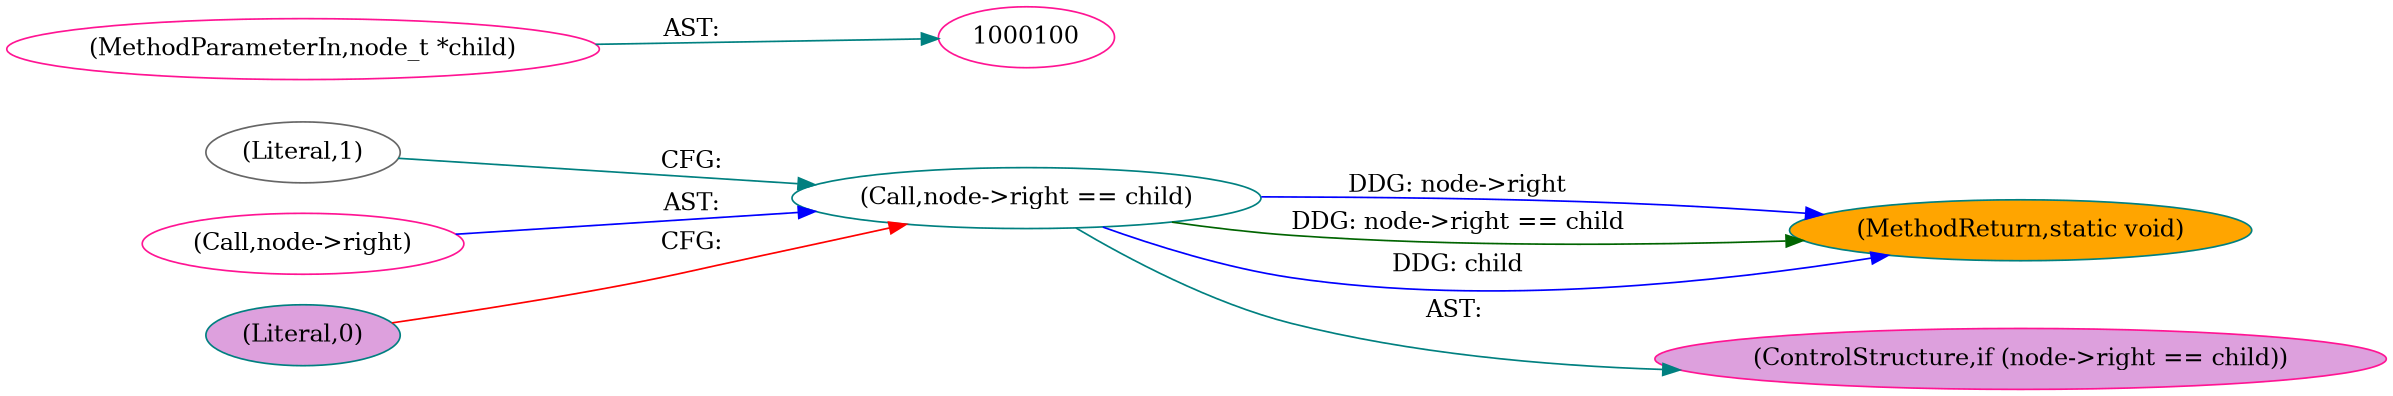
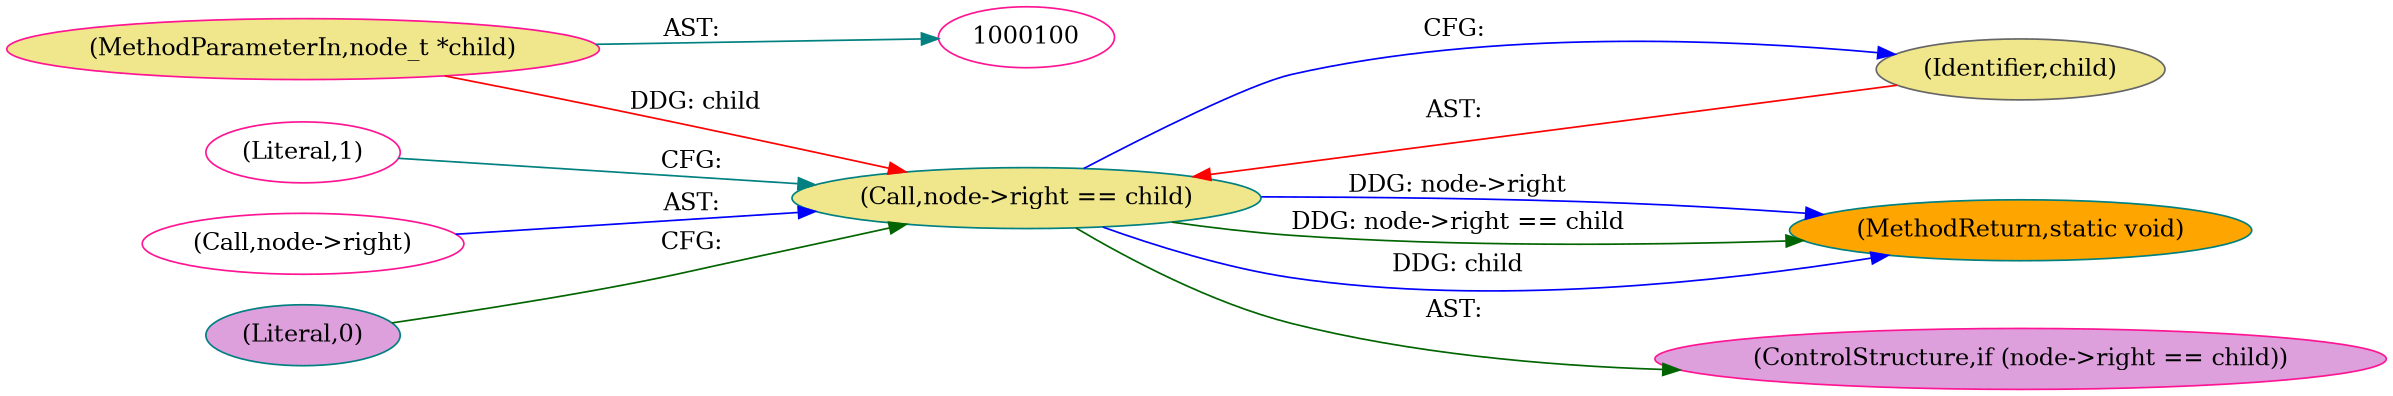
node "(MethodParameterIn,node_t *child)": fillcolor white -> khaki
node "(Identifier,child)": added
edge "(MethodParameterIn,node_t *child)" -> "(Call,node->right == child)": added, label "DDG: child"
node "(Literal,1)": color gray40 -> deeppink
node "(Call,node->right == child)": fillcolor white -> khaki
edge "(Literal,0)" -> "(Call,node->right == child)": color red -> darkgreen
edge "(Call,node->right == child)" -> "(ControlStructure,if (node->right == child))": color teal -> darkgreen
